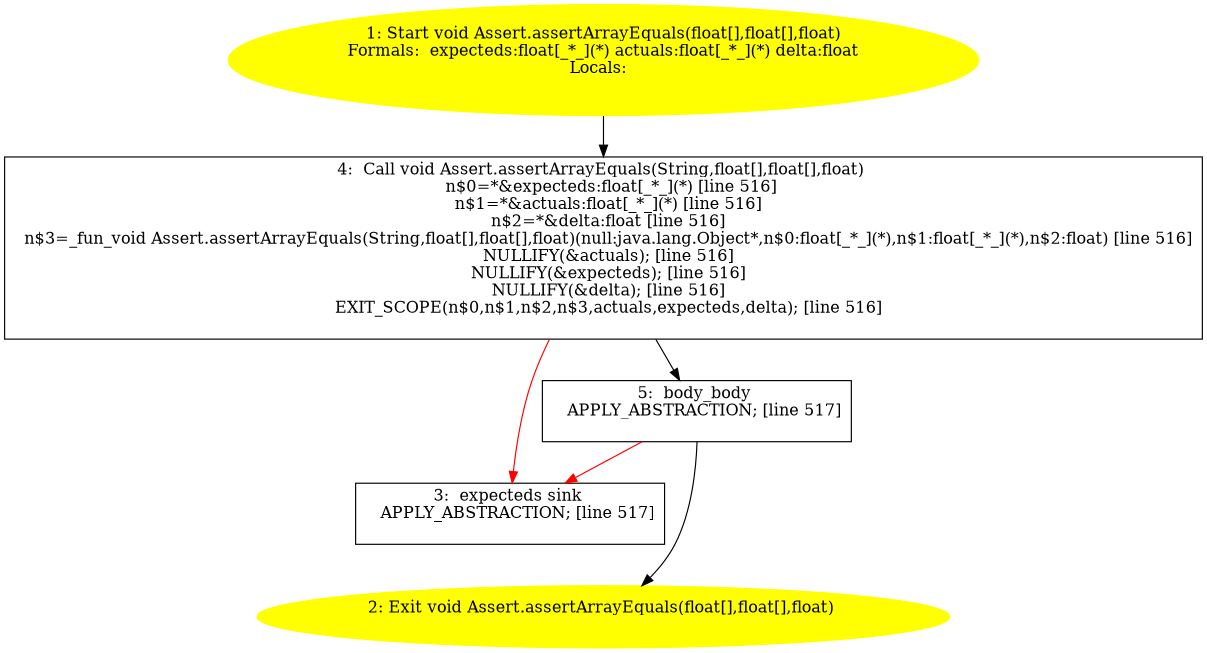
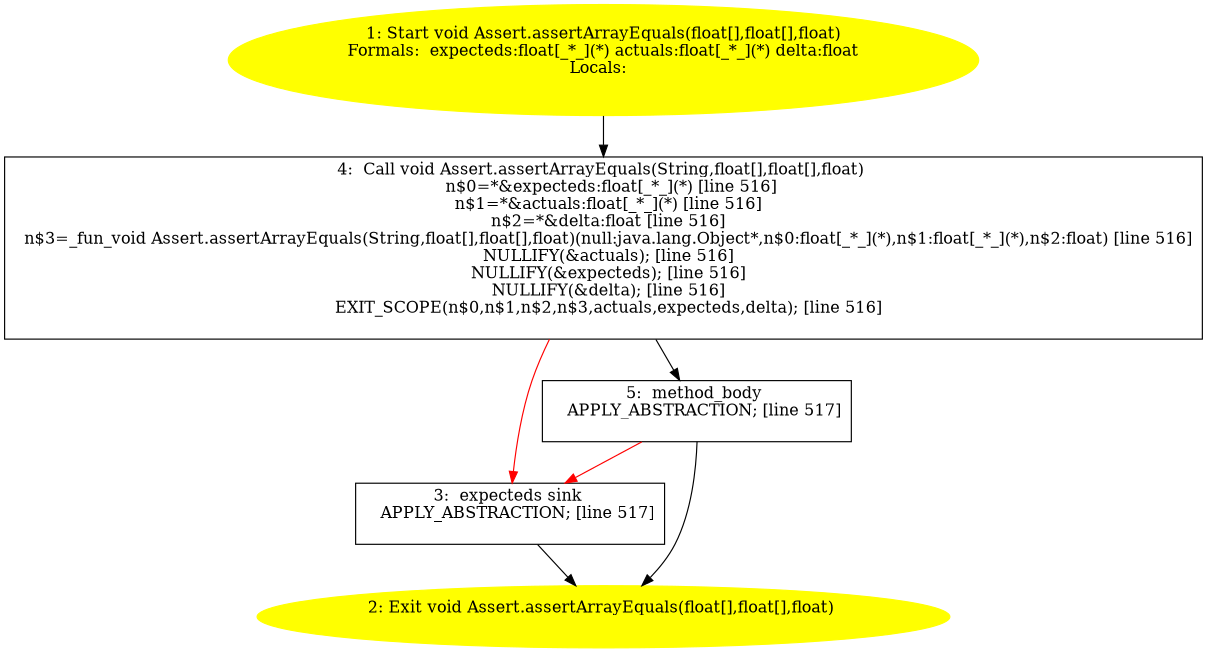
node "5:  body_body APPLY_ABSTRACTION; [line 517]": label "5:  body_body APPLY_ABSTRACTION; [line 517]" -> "5:  method_body APPLY_ABSTRACTION; [line 517]"
edge "3:  expecteds sink APPLY_ABSTRACTION; [line 517]" -> "2: Exit void Assert.assertArrayEquals(float[],float[],float)": added
